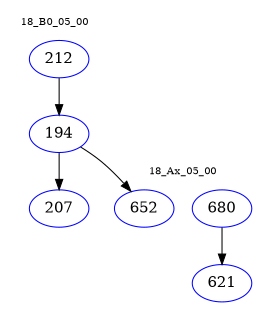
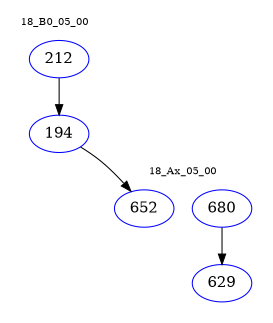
node "207": removed
node "621": label "621" -> "629"
